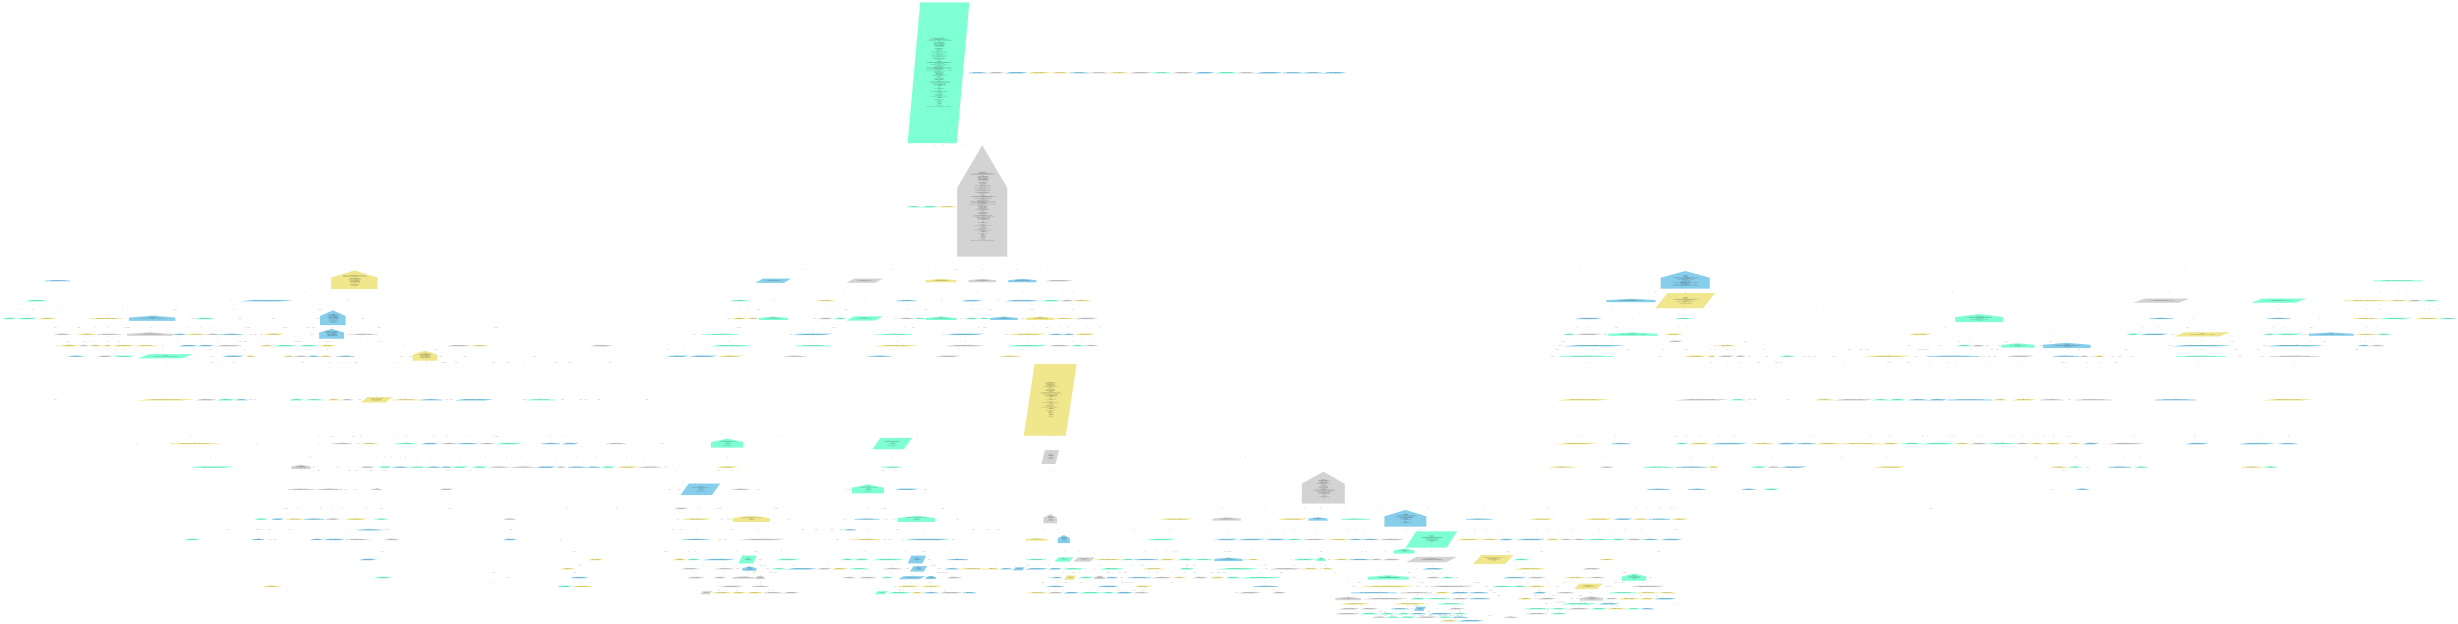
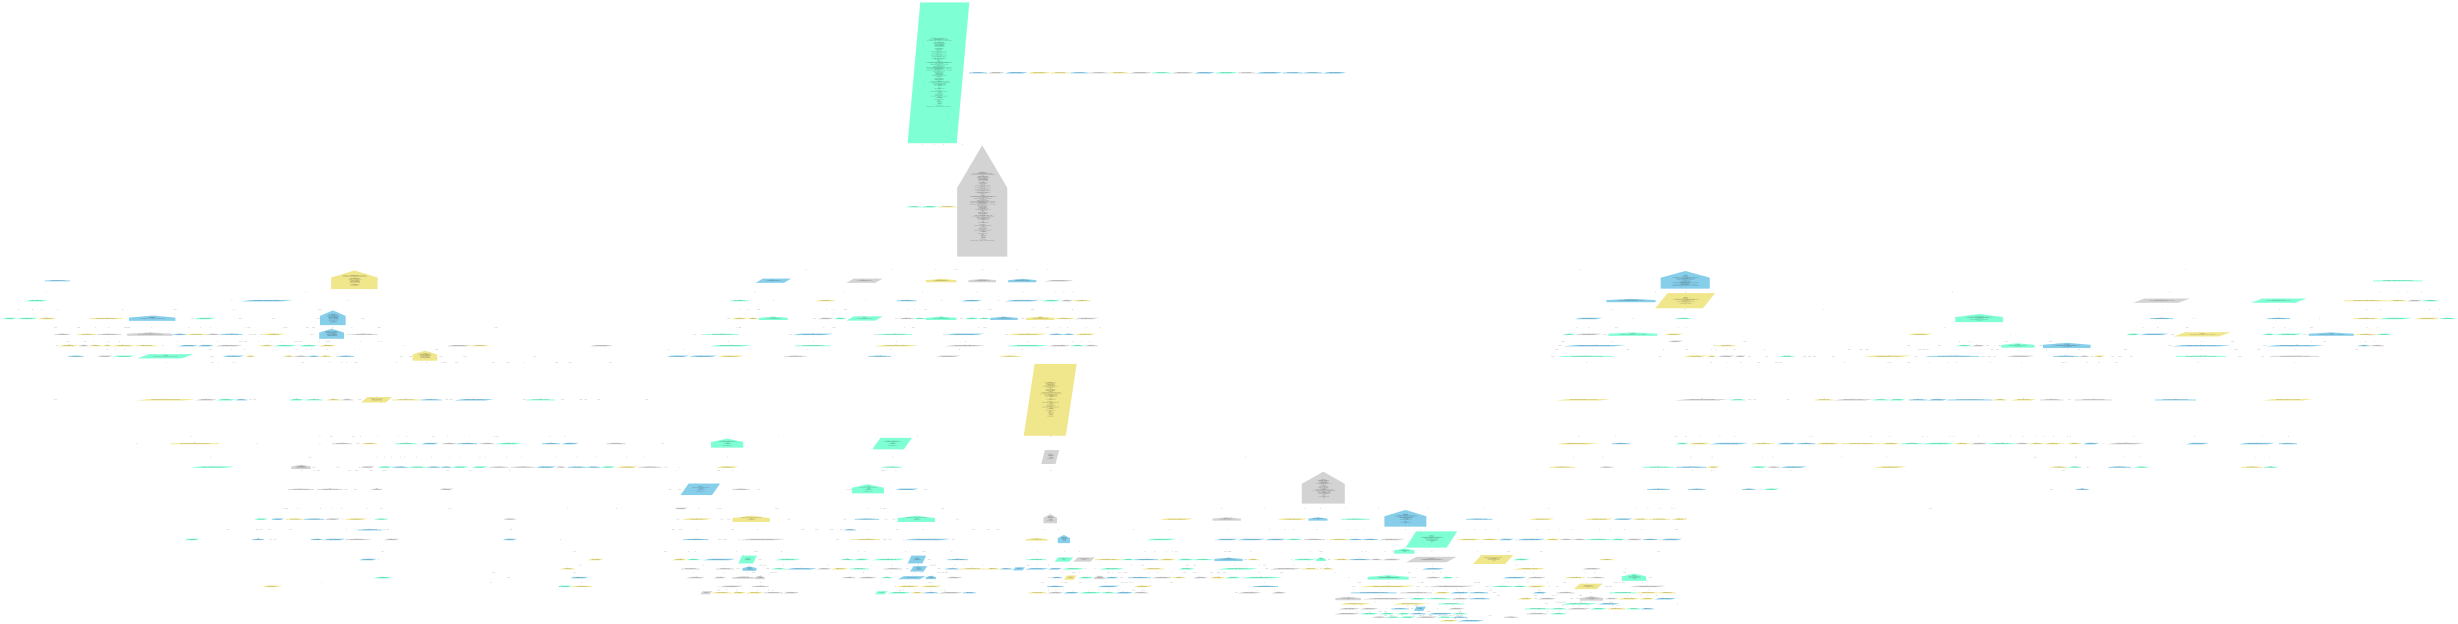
node "51:CtExecutableReferenceImpl@newInstance()": fillcolor skyblue -> khaki
